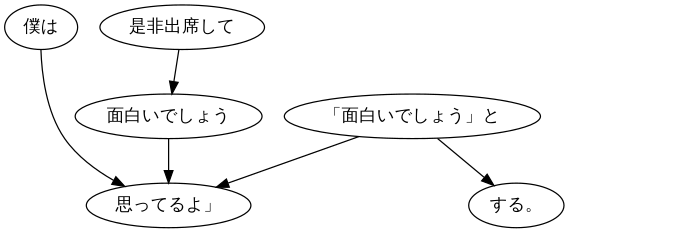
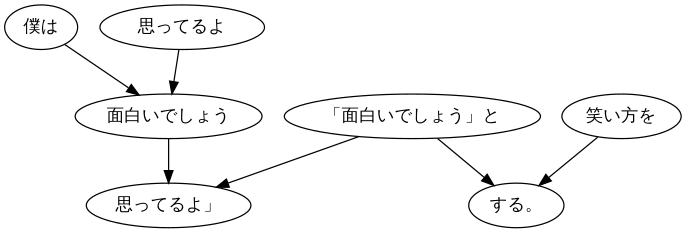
node "是非出席して": label "是非出席して" -> "思ってるよ"
node "笑い方を": added
edge "僕は" -> "思ってるよ」": now "僕は" -> "面白いでしょう"
